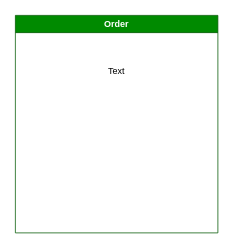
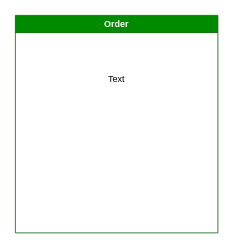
node "Text": moved (117, 72) -> (117, 79)
